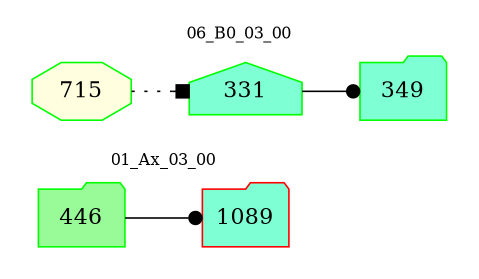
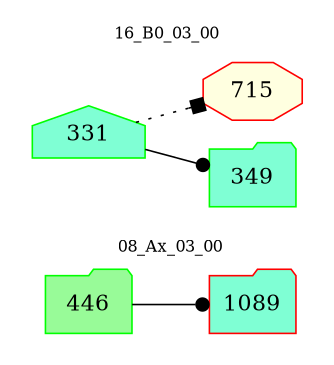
cluster "06_B0_03_00": label "06_B0_03_00" -> "16_B0_03_00"
node "715": color green -> red
edge "715" -> "331": reversed
cluster "01_Ax_03_00": label "01_Ax_03_00" -> "08_Ax_03_00"
